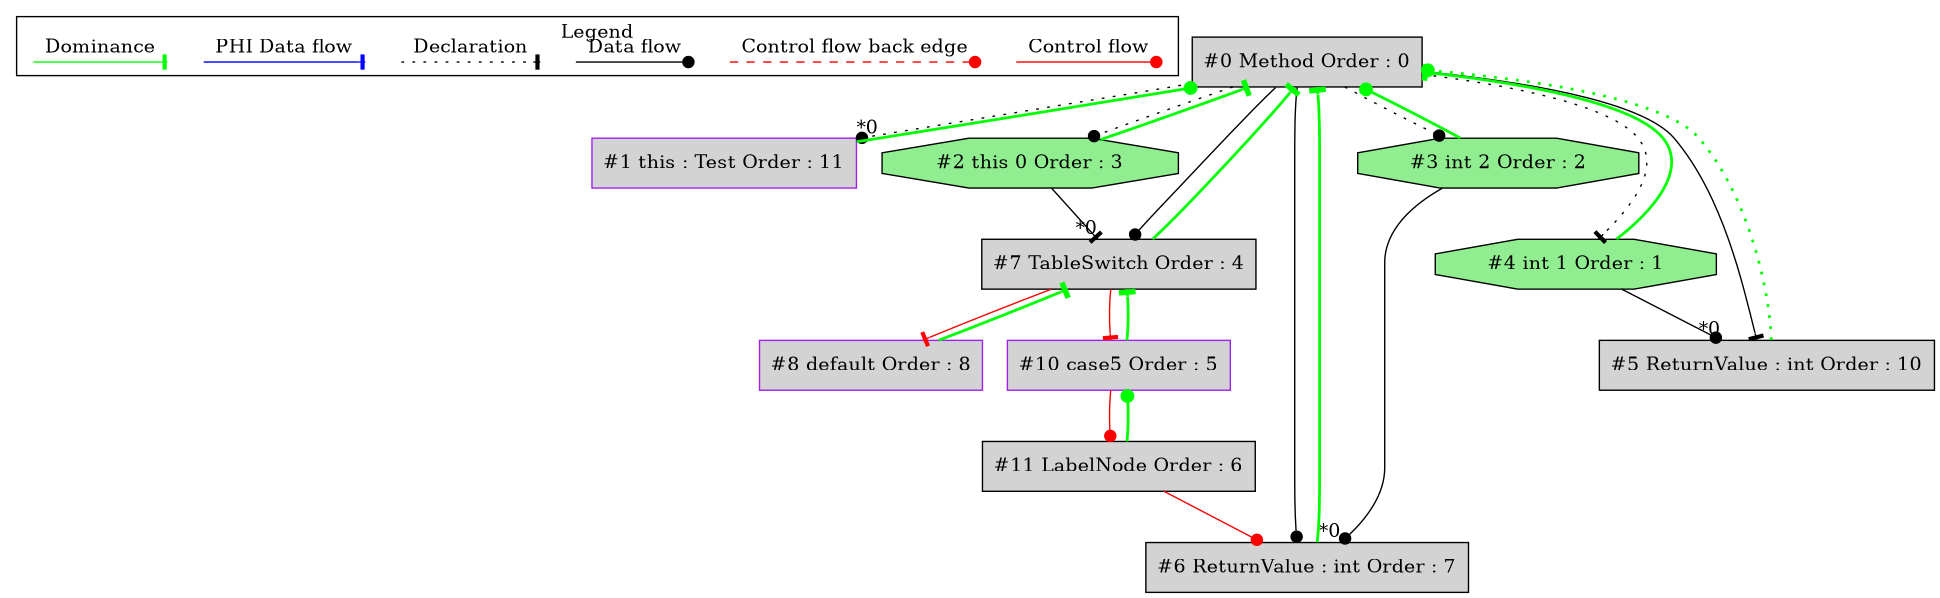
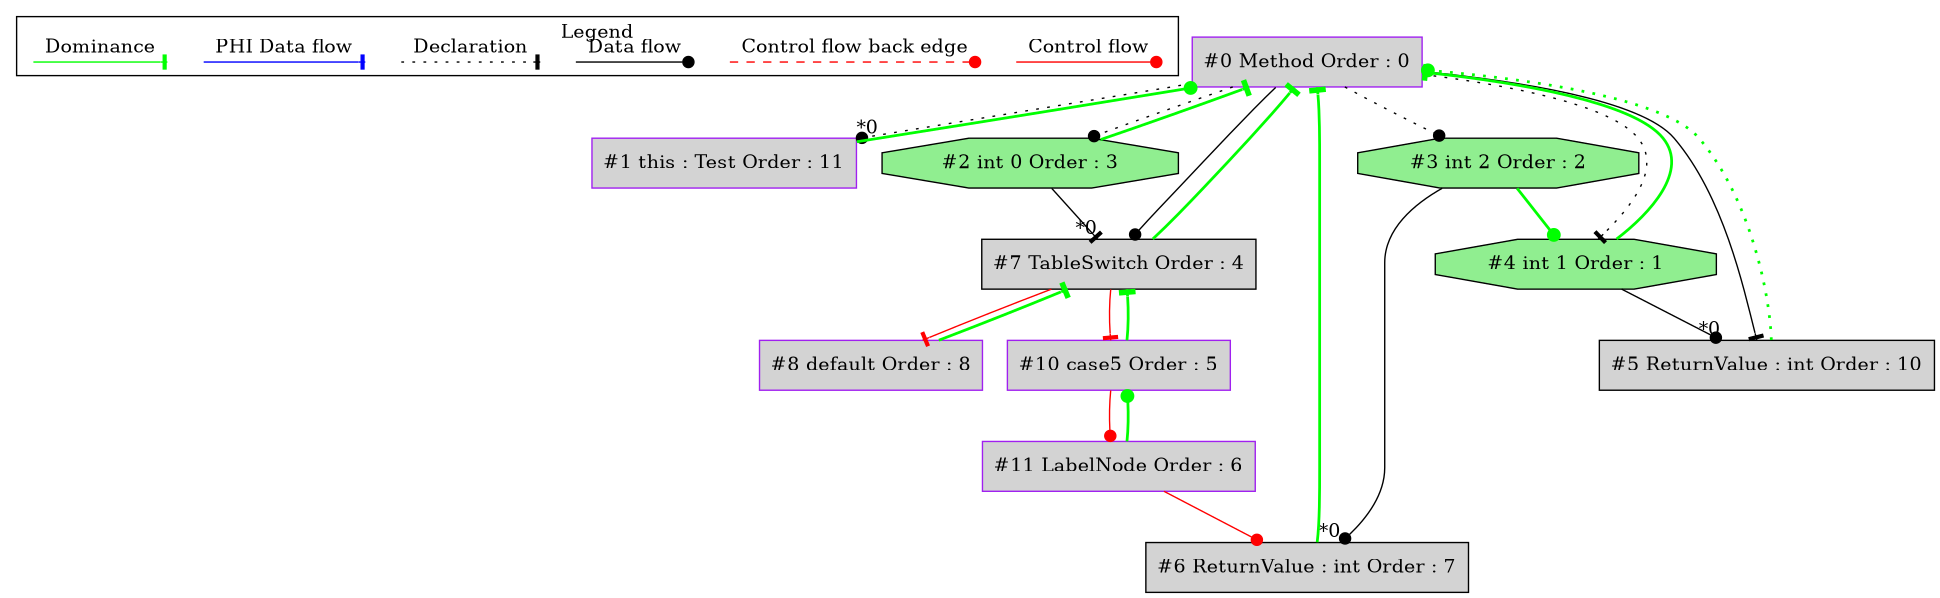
node "#0 Method Order : 0": color black -> purple
edge "#3 int 2 Order : 2" -> "#0 Method Order : 0": now "#3 int 2 Order : 2" -> "#4 int 1 Order : 1"
node "#2 this 0 Order : 3": label "#2 this 0 Order : 3" -> "#2 int 0 Order : 3"
edge "#0 Method Order : 0" -> "#6 ReturnValue : int Order : 7": removed
node "#11 LabelNode Order : 6": color black -> purple
